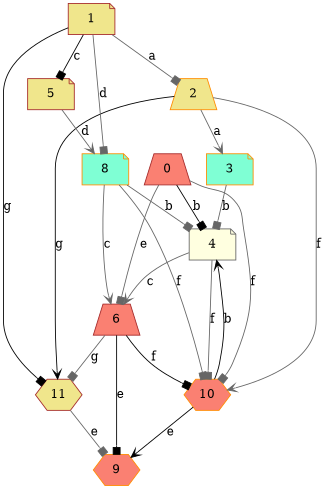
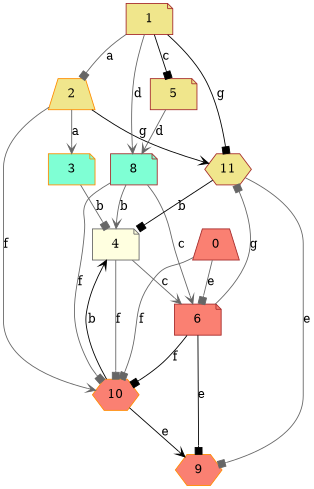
edge "1" -> "8": arrowhead box -> vee
node "8": color darkorange -> brown
edge "0" -> "4": now "11" -> "4"
edge "8" -> "4": arrowhead box -> vee
node "6": shape trapezium -> note
